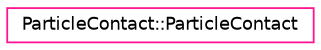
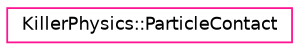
node "ParticleContact::ParticleContact": label "ParticleContact::ParticleContact" -> "KillerPhysics::ParticleContact"
